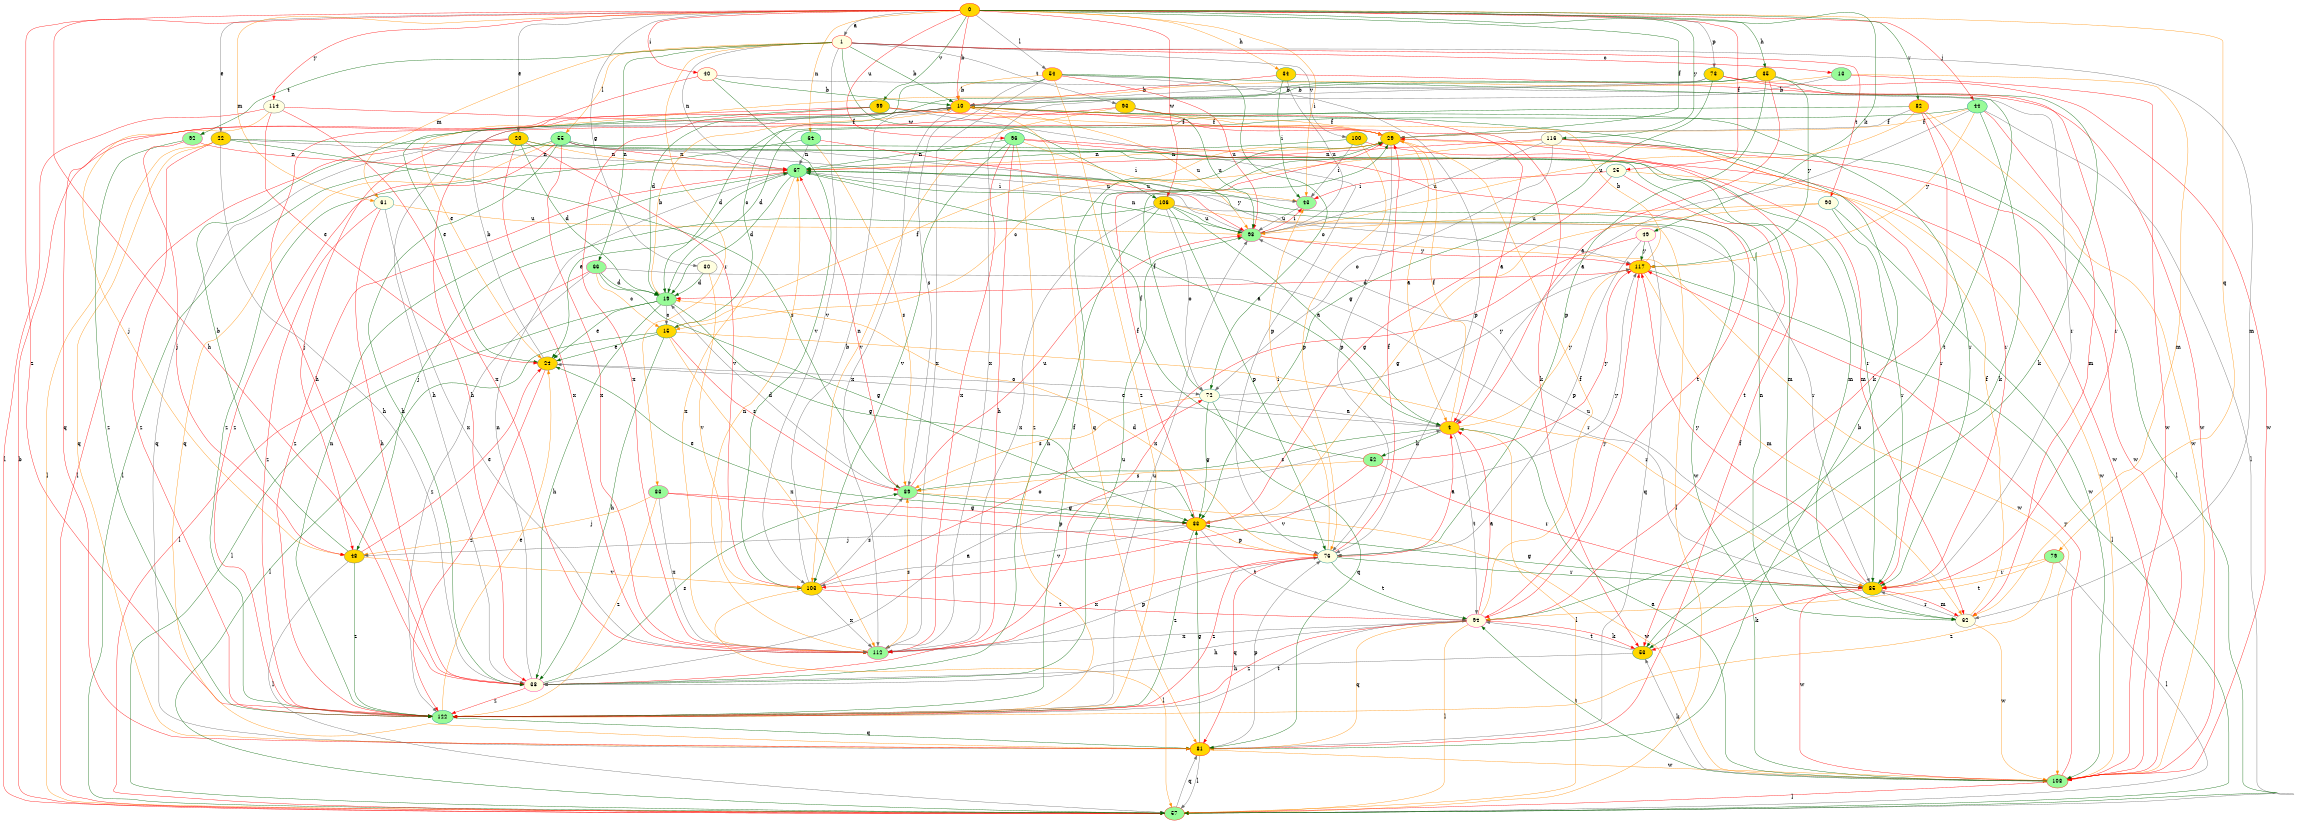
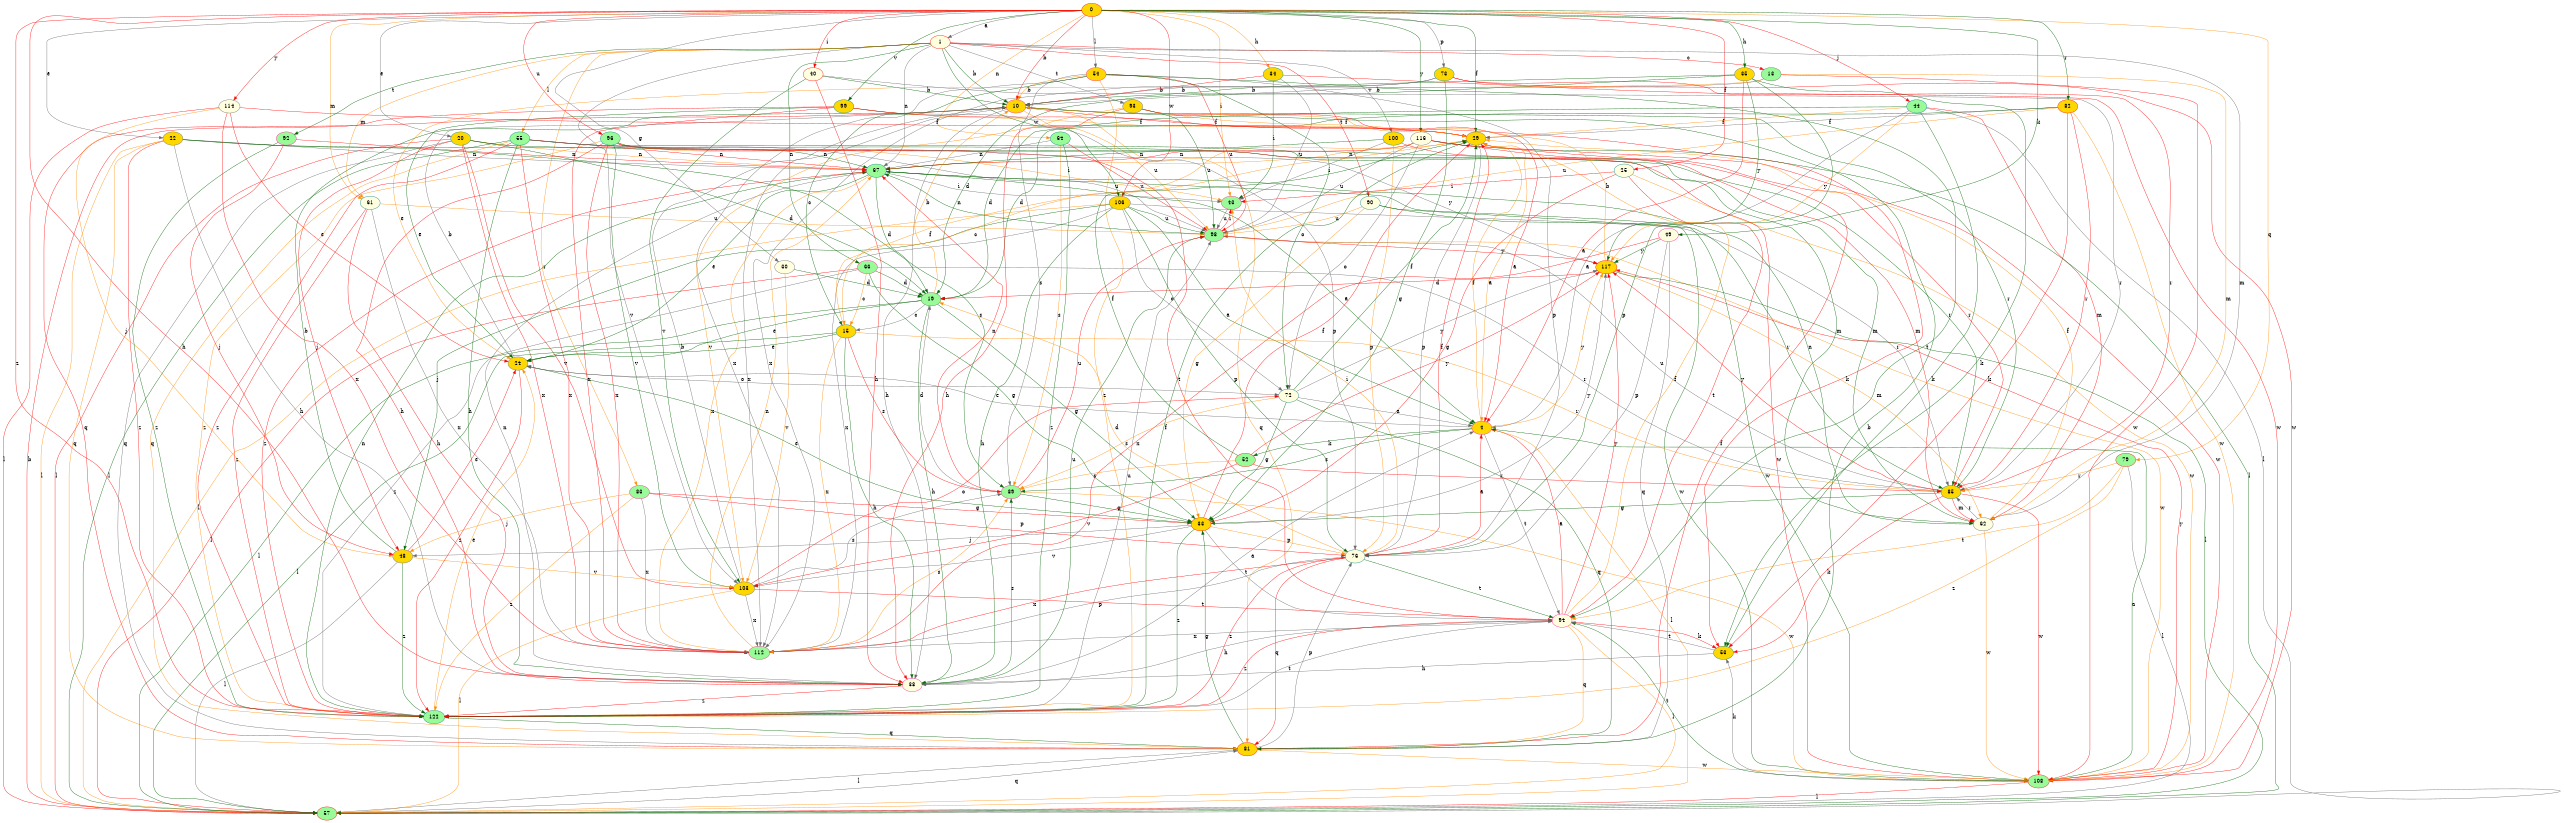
node "82": color deeppink -> red
edge "76" -> "85": removed, label "r"
